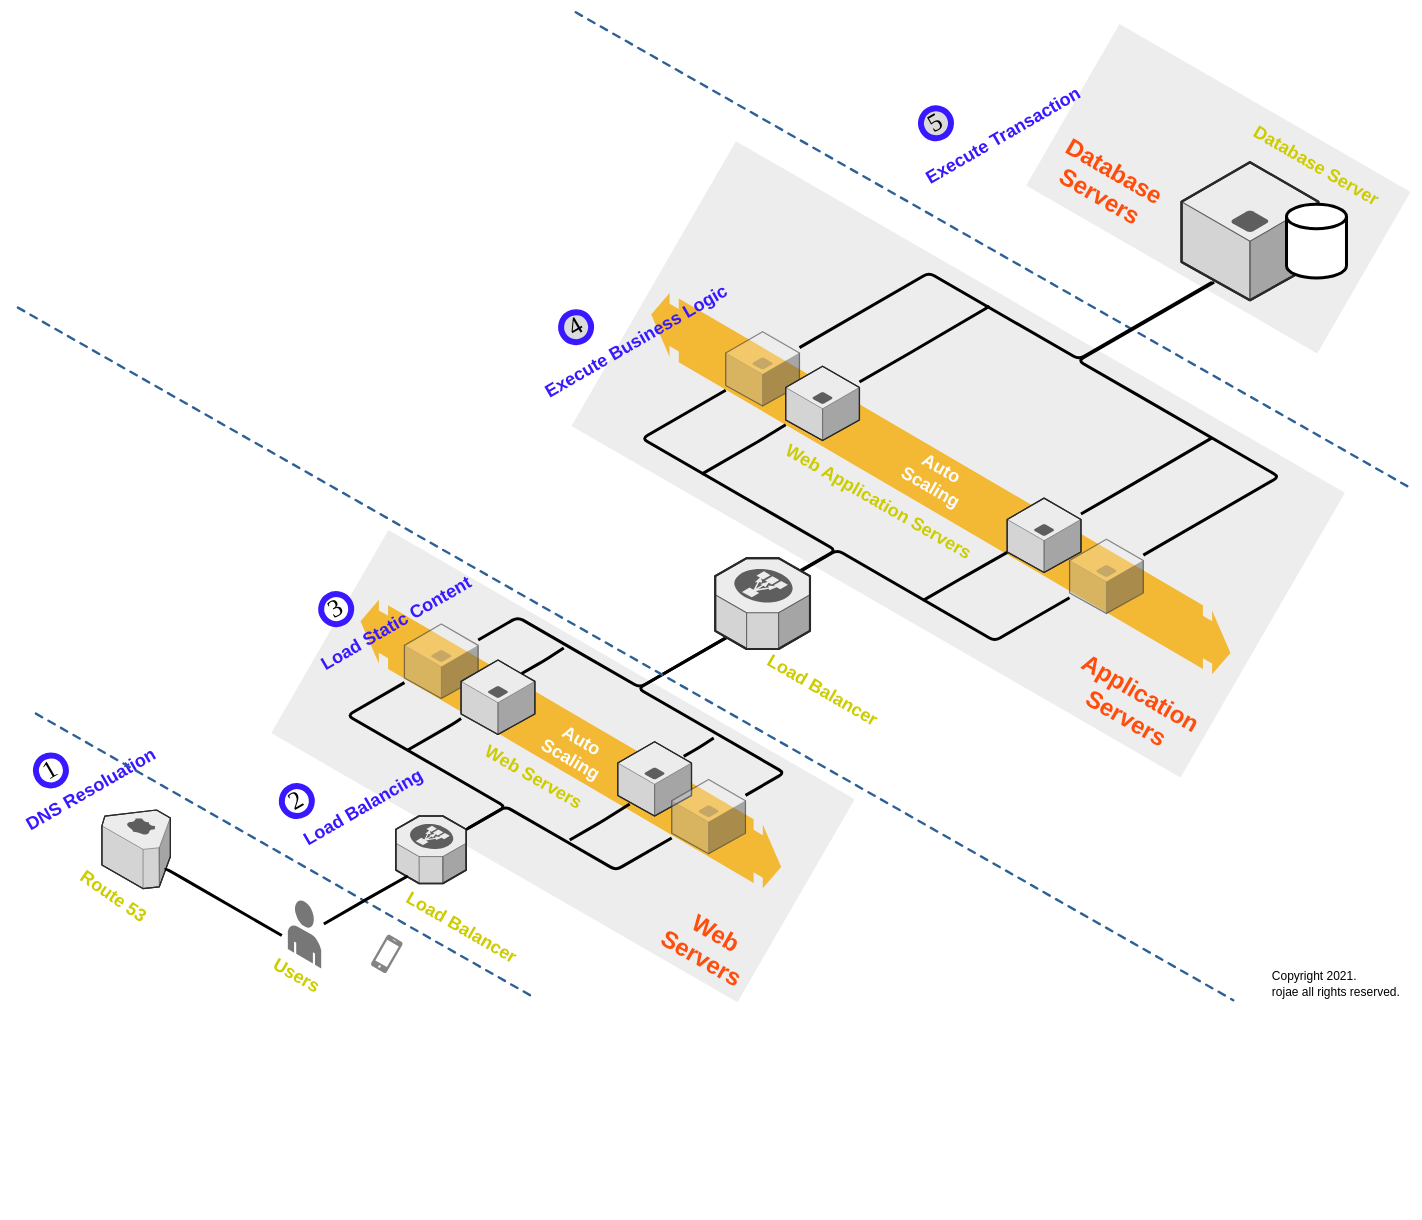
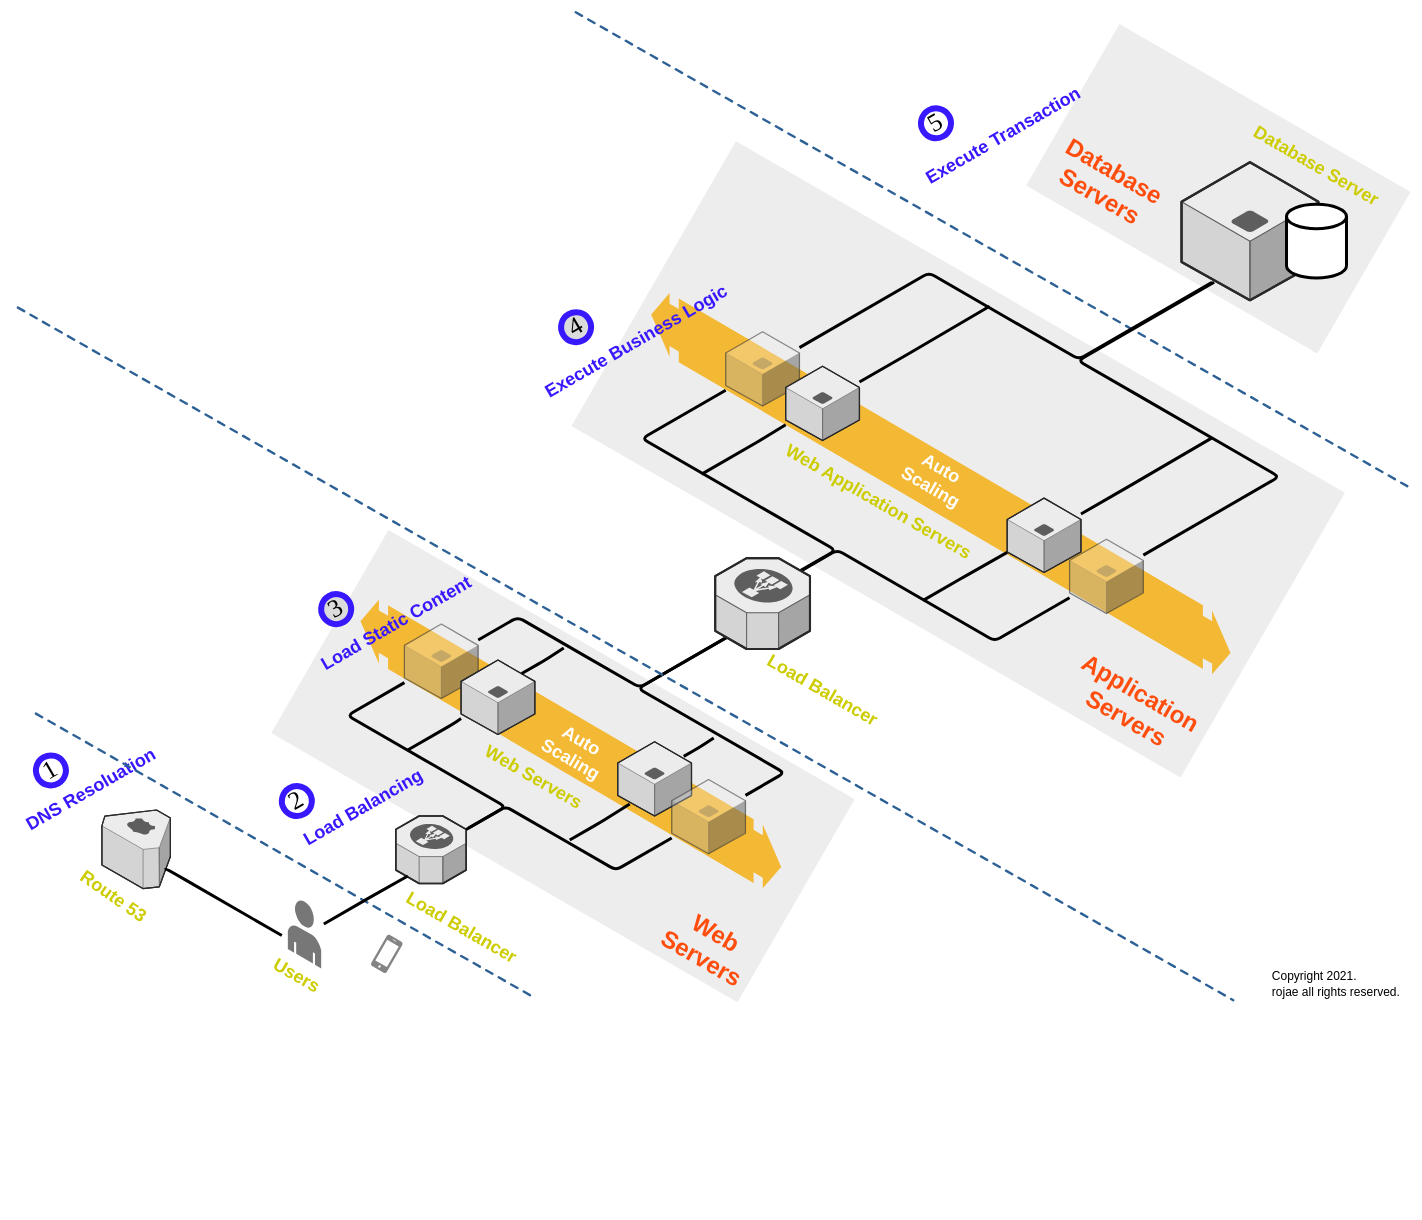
node "5": fillcolor #dbdbdb -> #ffffff
node "3": fillcolor #ffffff -> #dbdbdb
